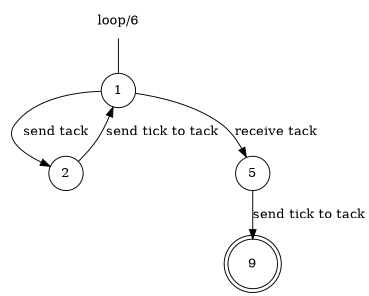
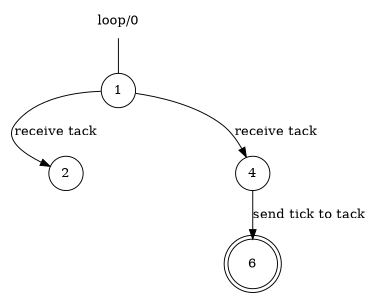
node "loop/6": label "loop/6" -> "loop/0"
edge "1" -> "2": label "send tack" -> "receive tack"
edge "2" -> "1": removed, label "send tick to tack"
node "5": label "5" -> "4"
node "9": label "9" -> "6"
